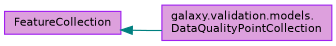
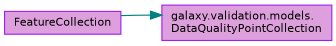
edge "galaxy.validation.models. DataQualityPointCollection" -> "FeatureCollection": reversed
